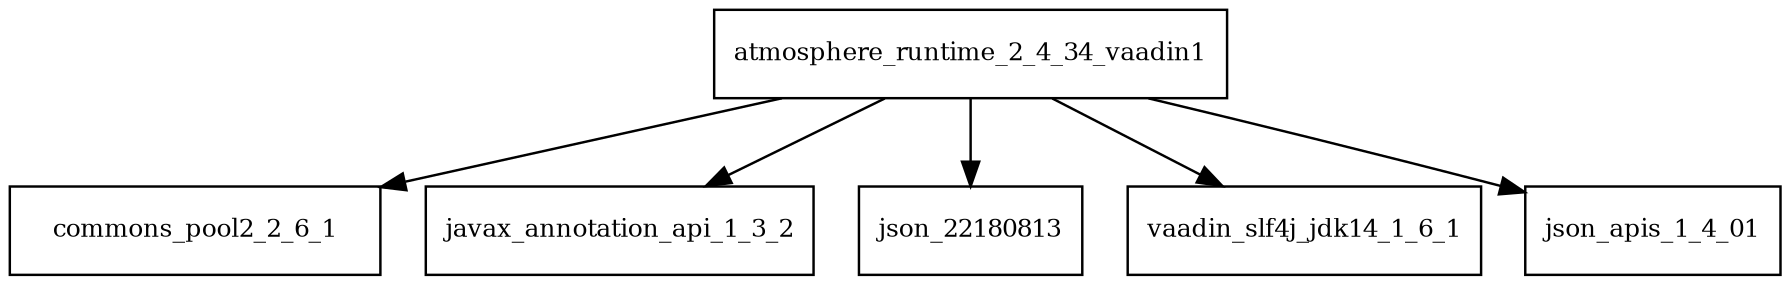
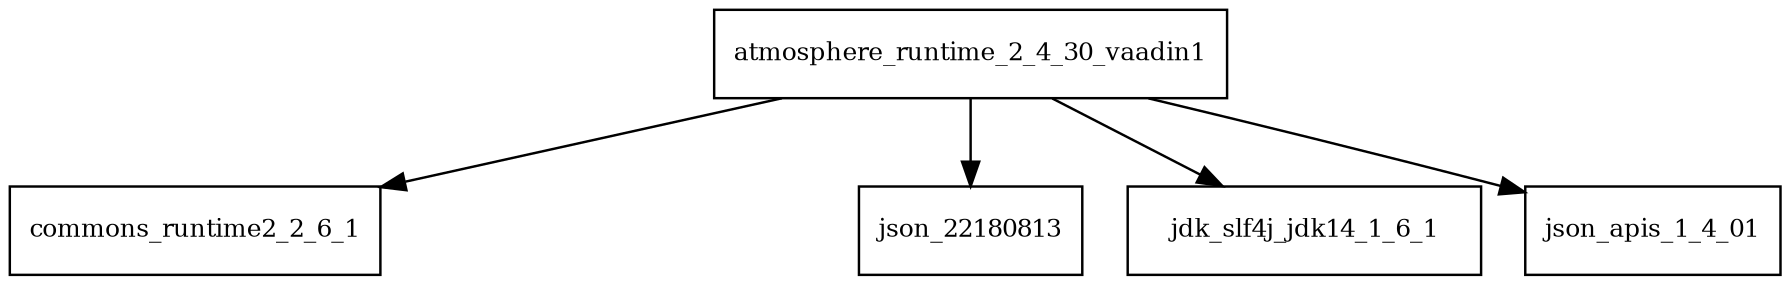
node "atmosphere_runtime_2_4_34_vaadin1": label "atmosphere_runtime_2_4_34_vaadin1" -> "atmosphere_runtime_2_4_30_vaadin1"
node "commons_pool2_2_6_1": label "commons_pool2_2_6_1" -> "commons_runtime2_2_6_1"
node "javax_annotation_api_1_3_2": removed
node "vaadin_slf4j_jdk14_1_6_1": label "vaadin_slf4j_jdk14_1_6_1" -> "jdk_slf4j_jdk14_1_6_1"
